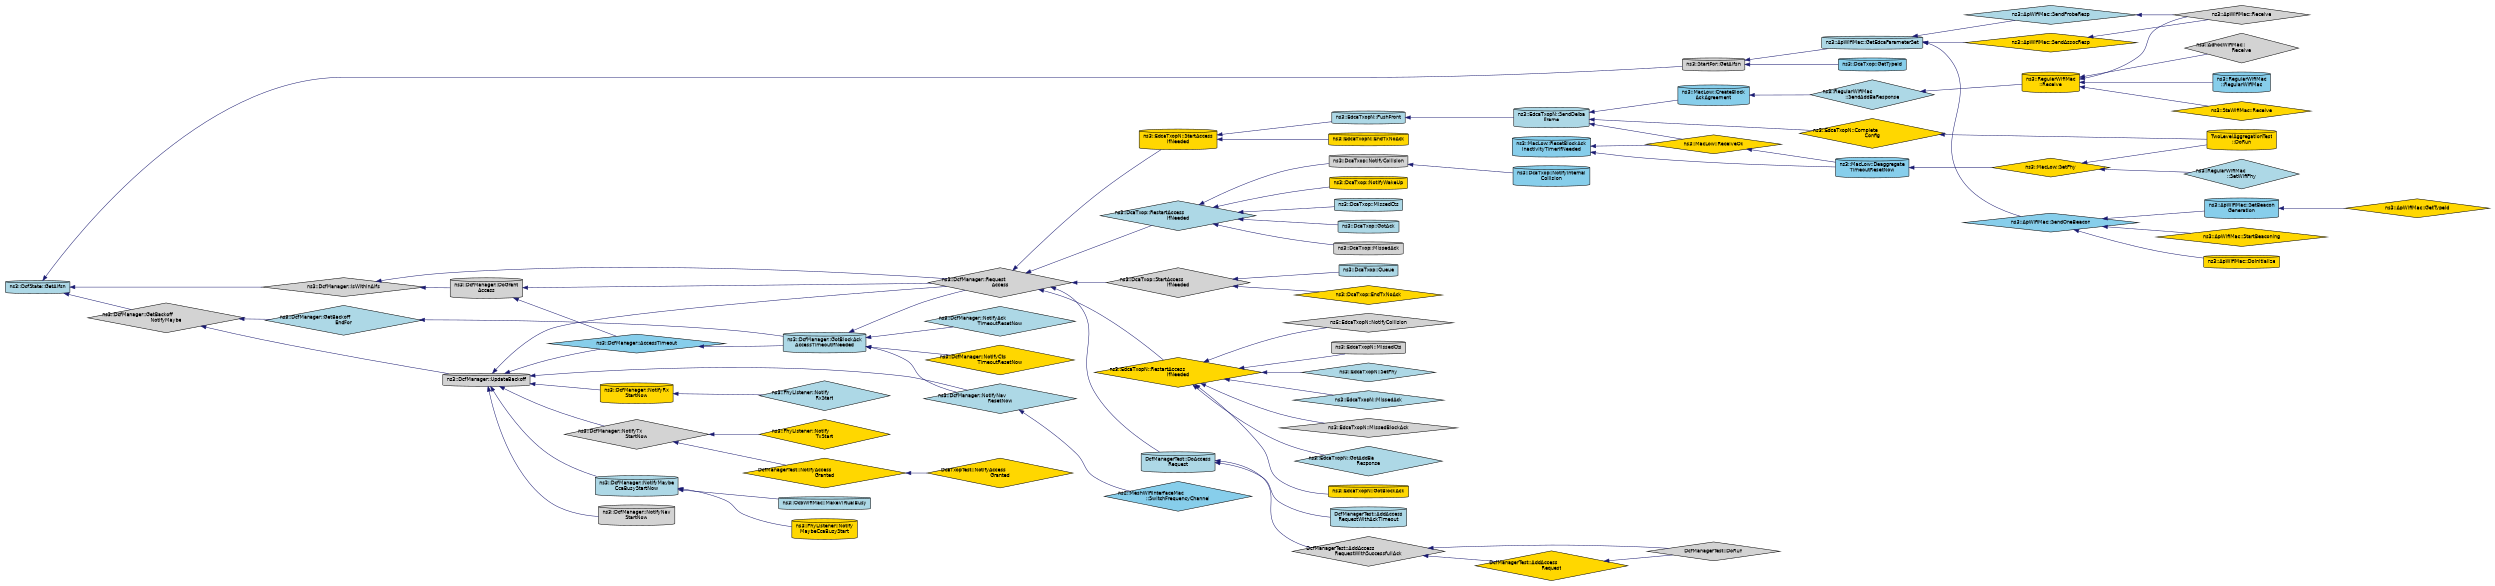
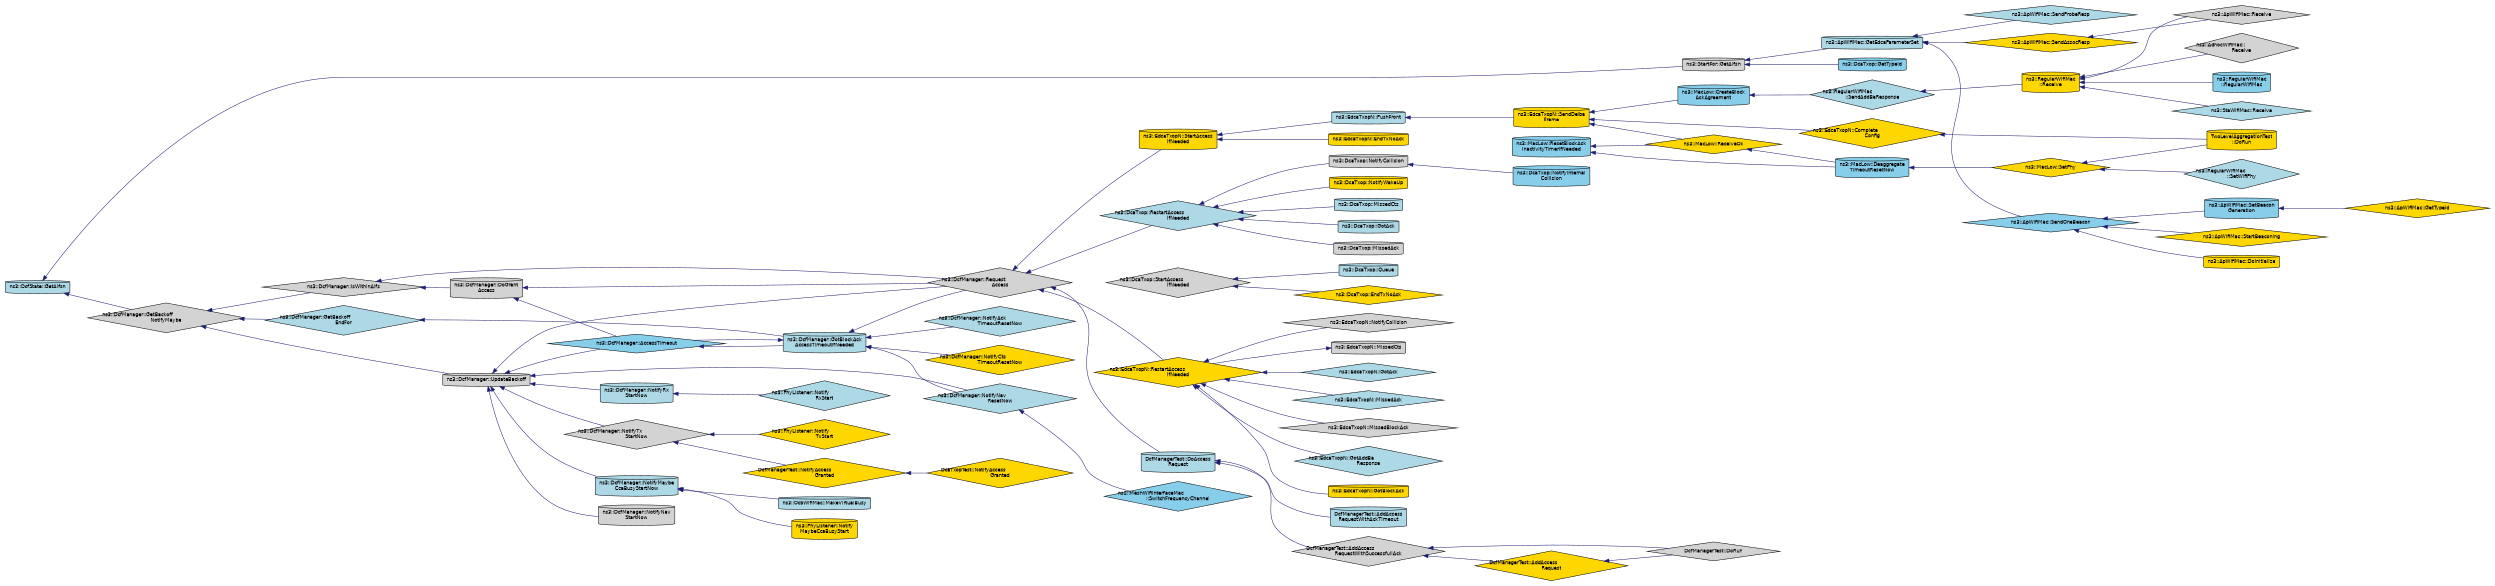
edge "ns3::ApWifiMac::Receive" -> "ns3::ApWifiMac::SendProbeResp": removed
node "ns3::StaWifiMac::Receive": fillcolor gold -> lightblue
node "ns3::EdcaTxopN::SendDelba Frame": fillcolor lightblue -> gold
edge "ns3::DcaTxop::StartAccess IfNeeded" -> "ns3::DcfManager::Request Access": removed
edge "ns3::DcfManager::IsWithinAifs" -> "ns3::DcfState::GetAifsn": now "ns3::DcfManager::IsWithinAifs" -> "ns3::DcfManager::GetBackoff NotifyMaybe"
node "ns5::EdcaTxopN::NotifyCollision": label "ns5::EdcaTxopN::NotifyCollision" -> "ns3::EdcaTxopN::NotifyCollision"
edge "ns3::DcfManager::AccessTimeout" -> "ns3::DcfManager::GotBlockAck AccessTimeoutIfNeeded": added
edge "ns3::EdcaTxopN::MissedCts" -> "ns3::EdcaTxopN::RestartAccess IfNeeded": reversed
node "ns3::EdcaTxopN::SetPhy": label "ns3::EdcaTxopN::SetPhy" -> "ns3::EdcaTxopN::GotAck"
node "ns3::DcfManager::NotifyRx StartNow": fillcolor gold -> lightblue
